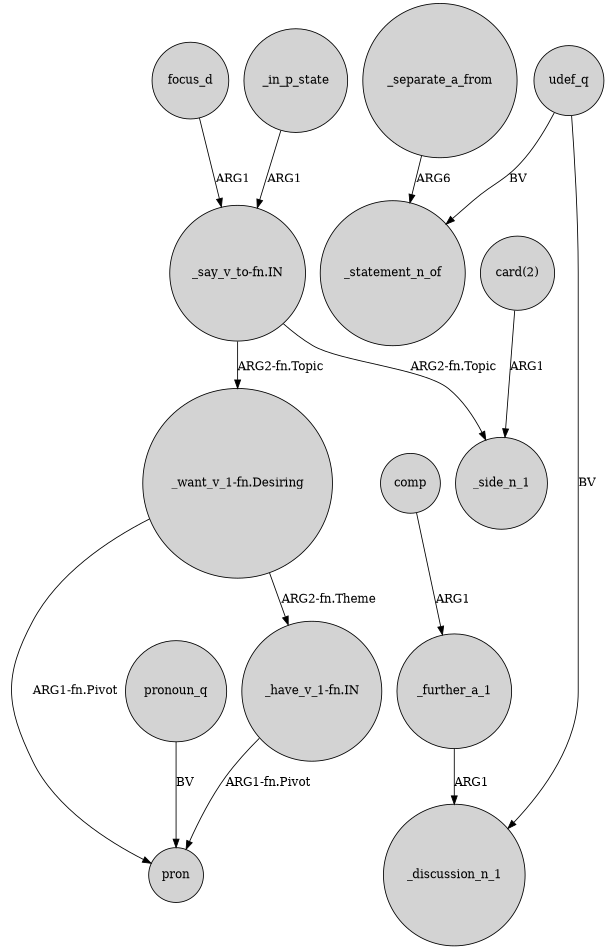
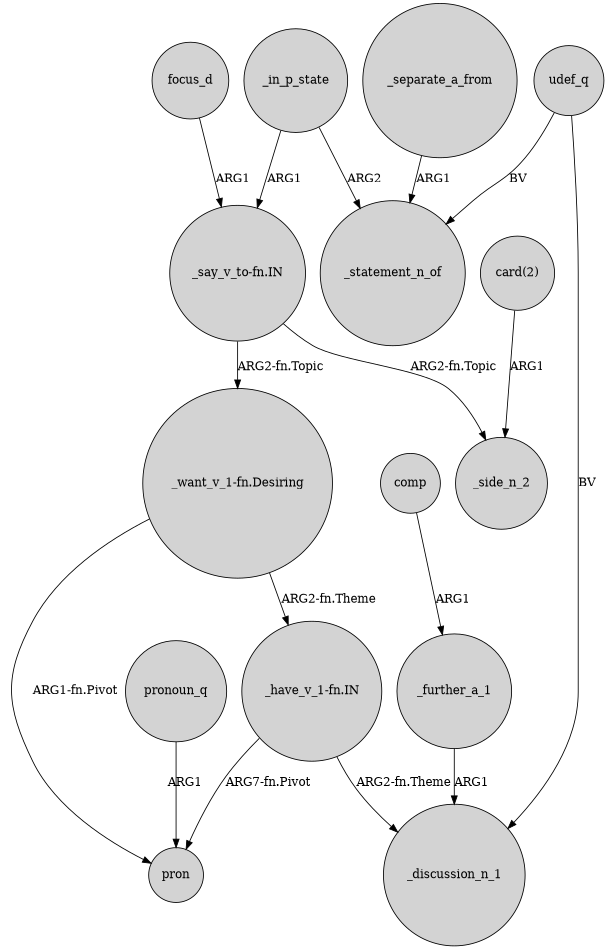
edge "_in_p_state" -> "_statement_n_of": added, label "ARG2"
edge "_separate_a_from" -> "_statement_n_of": label "ARG6" -> "ARG1"
node "_side_n_1": label "_side_n_1" -> "_side_n_2"
edge "pronoun_q" -> "pron": label "BV" -> "ARG1"
edge "_have_v_1-fn.IN" -> "pron": label "ARG1-fn.Pivot" -> "ARG7-fn.Pivot"
edge "_have_v_1-fn.IN" -> "_discussion_n_1": added, label "ARG2-fn.Theme"
